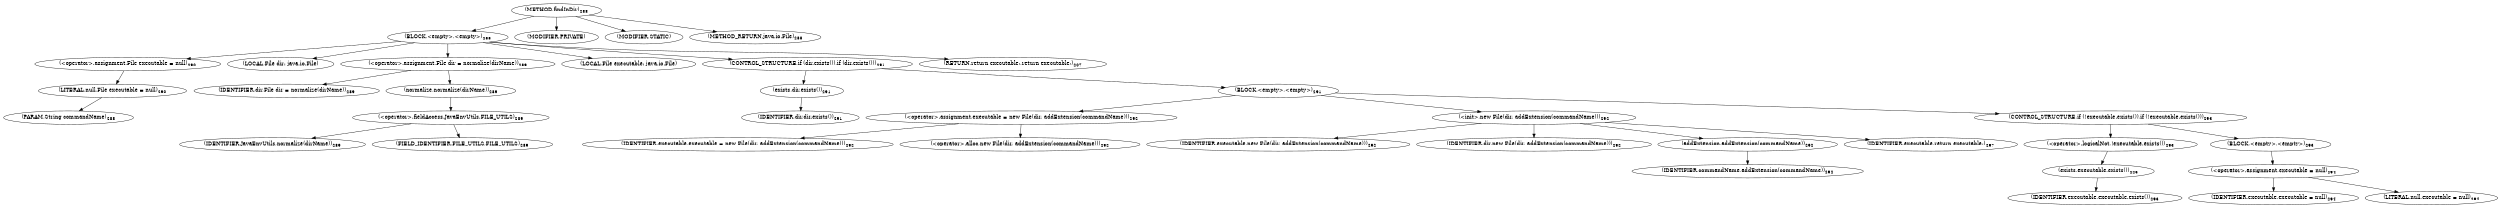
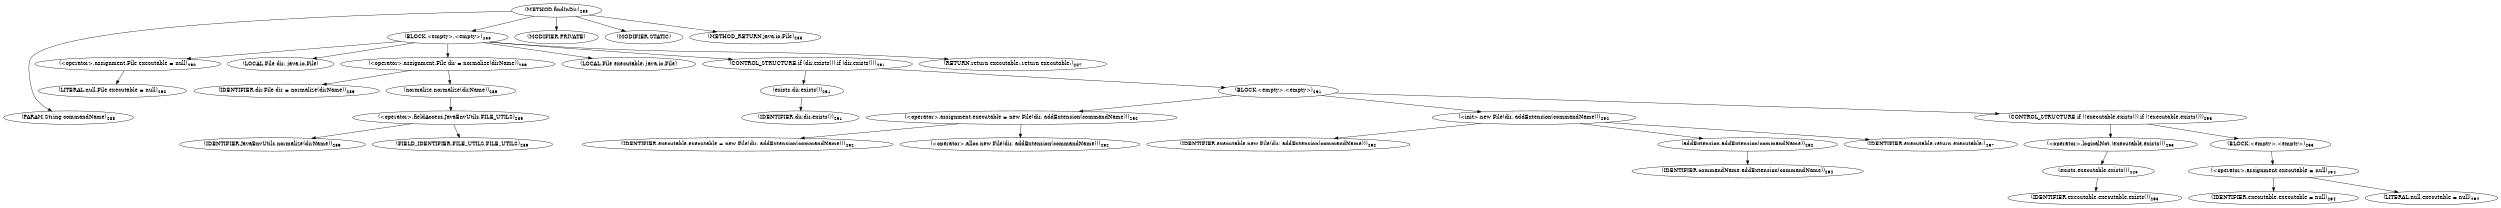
edge "(LITERAL,null,File executable = null)" -> "(PARAM,String commandName)": now "(METHOD,findInDir)" -> "(PARAM,String commandName)"
node "(IDENTIFIER,dir,new File(dir, addExtension(commandName)))": removed
